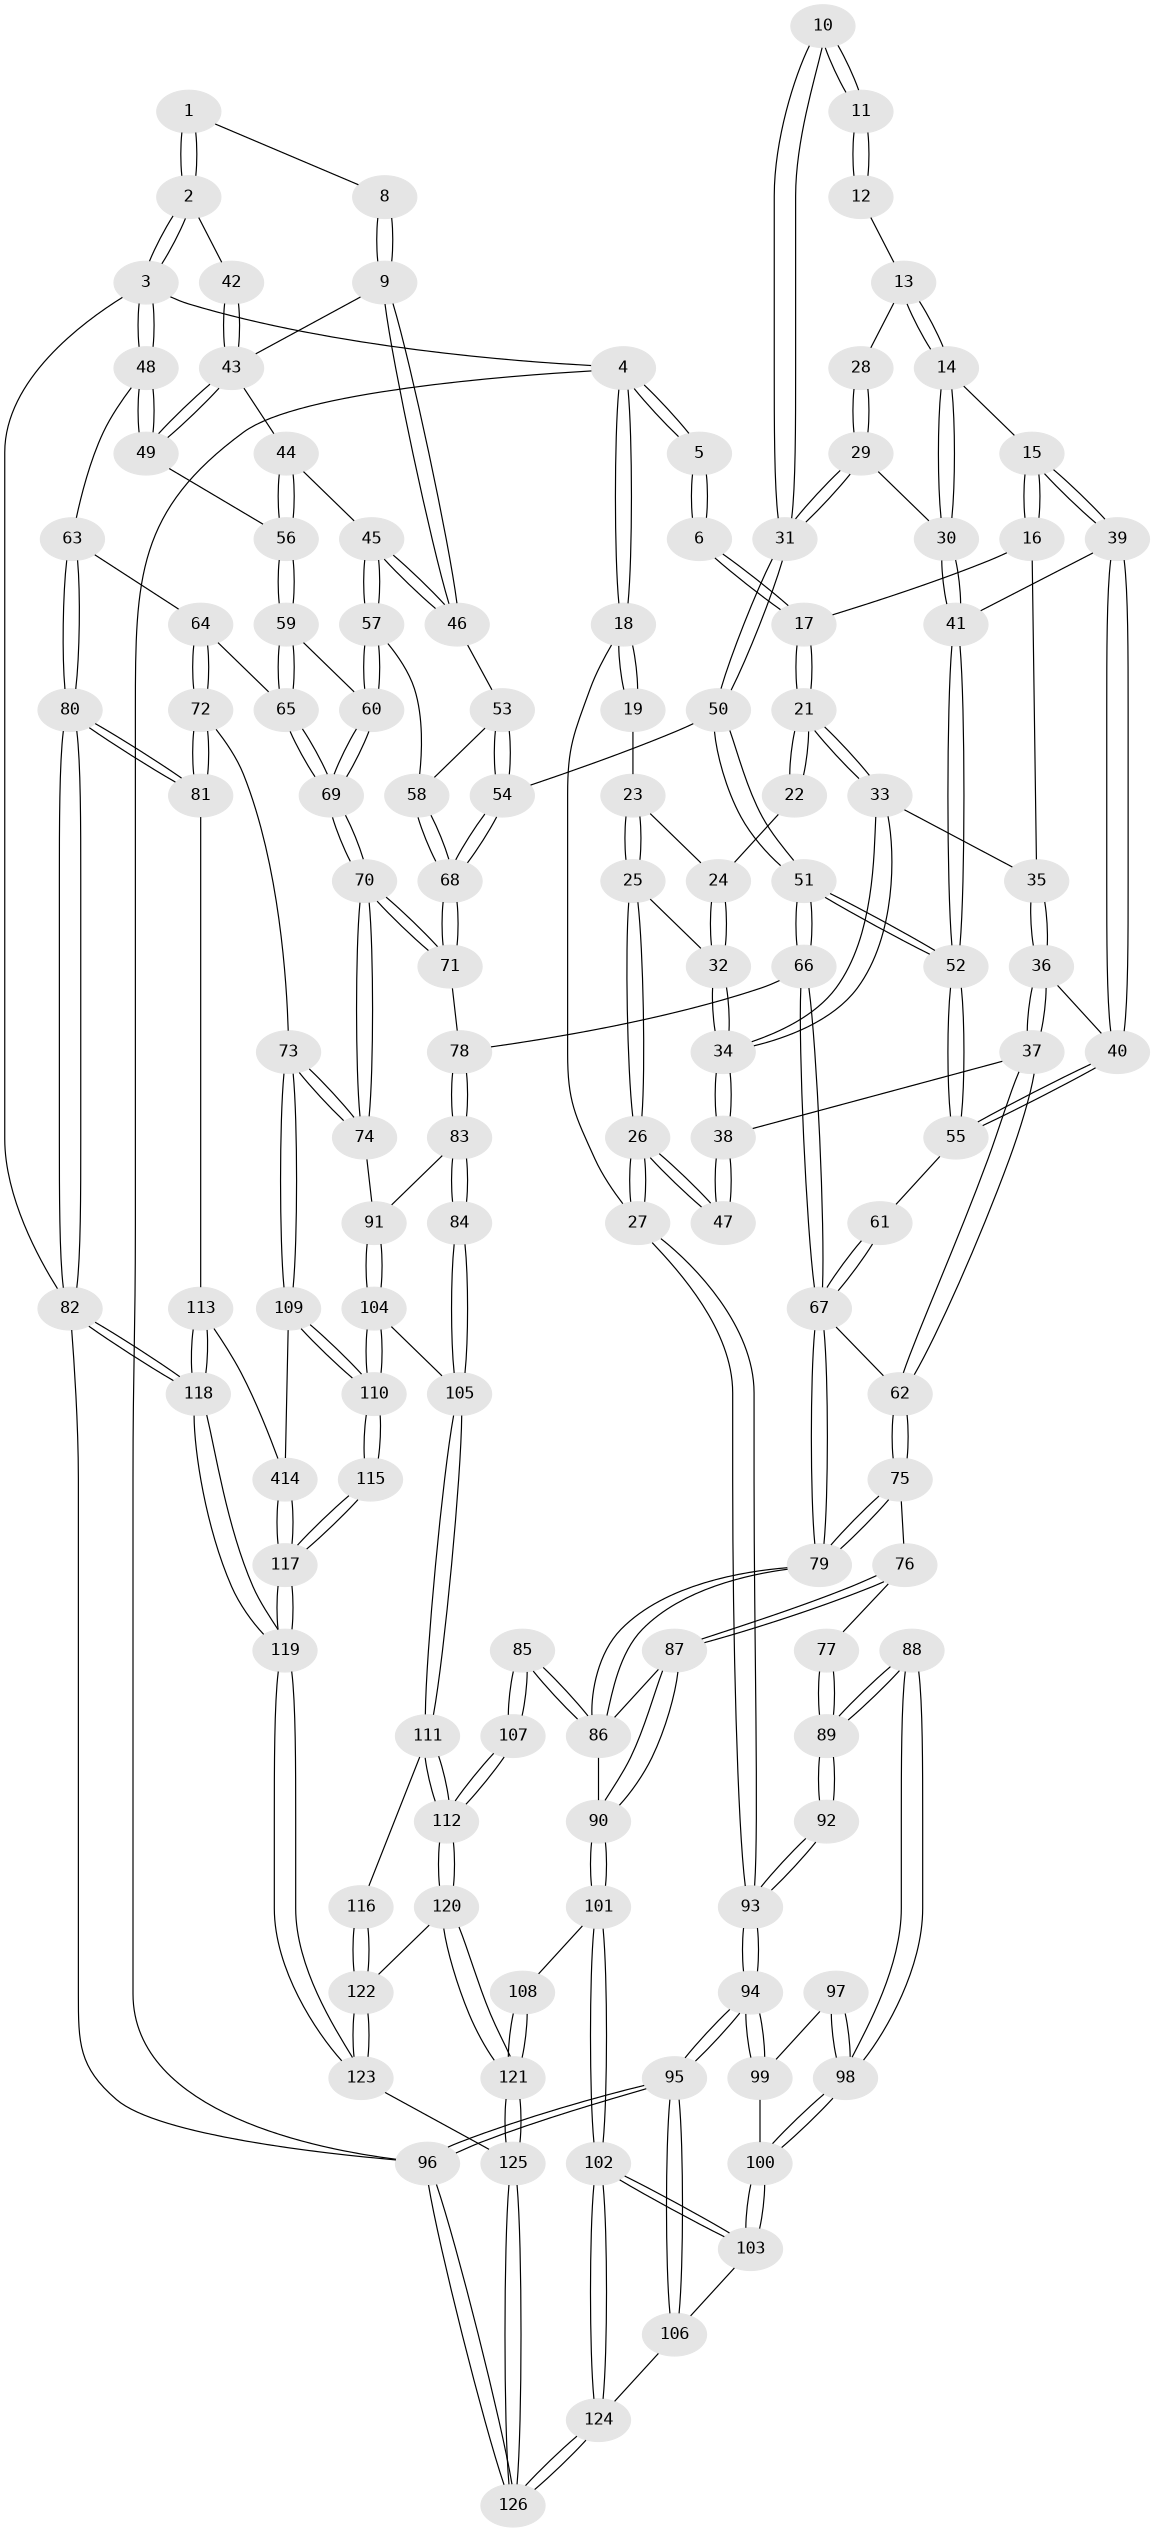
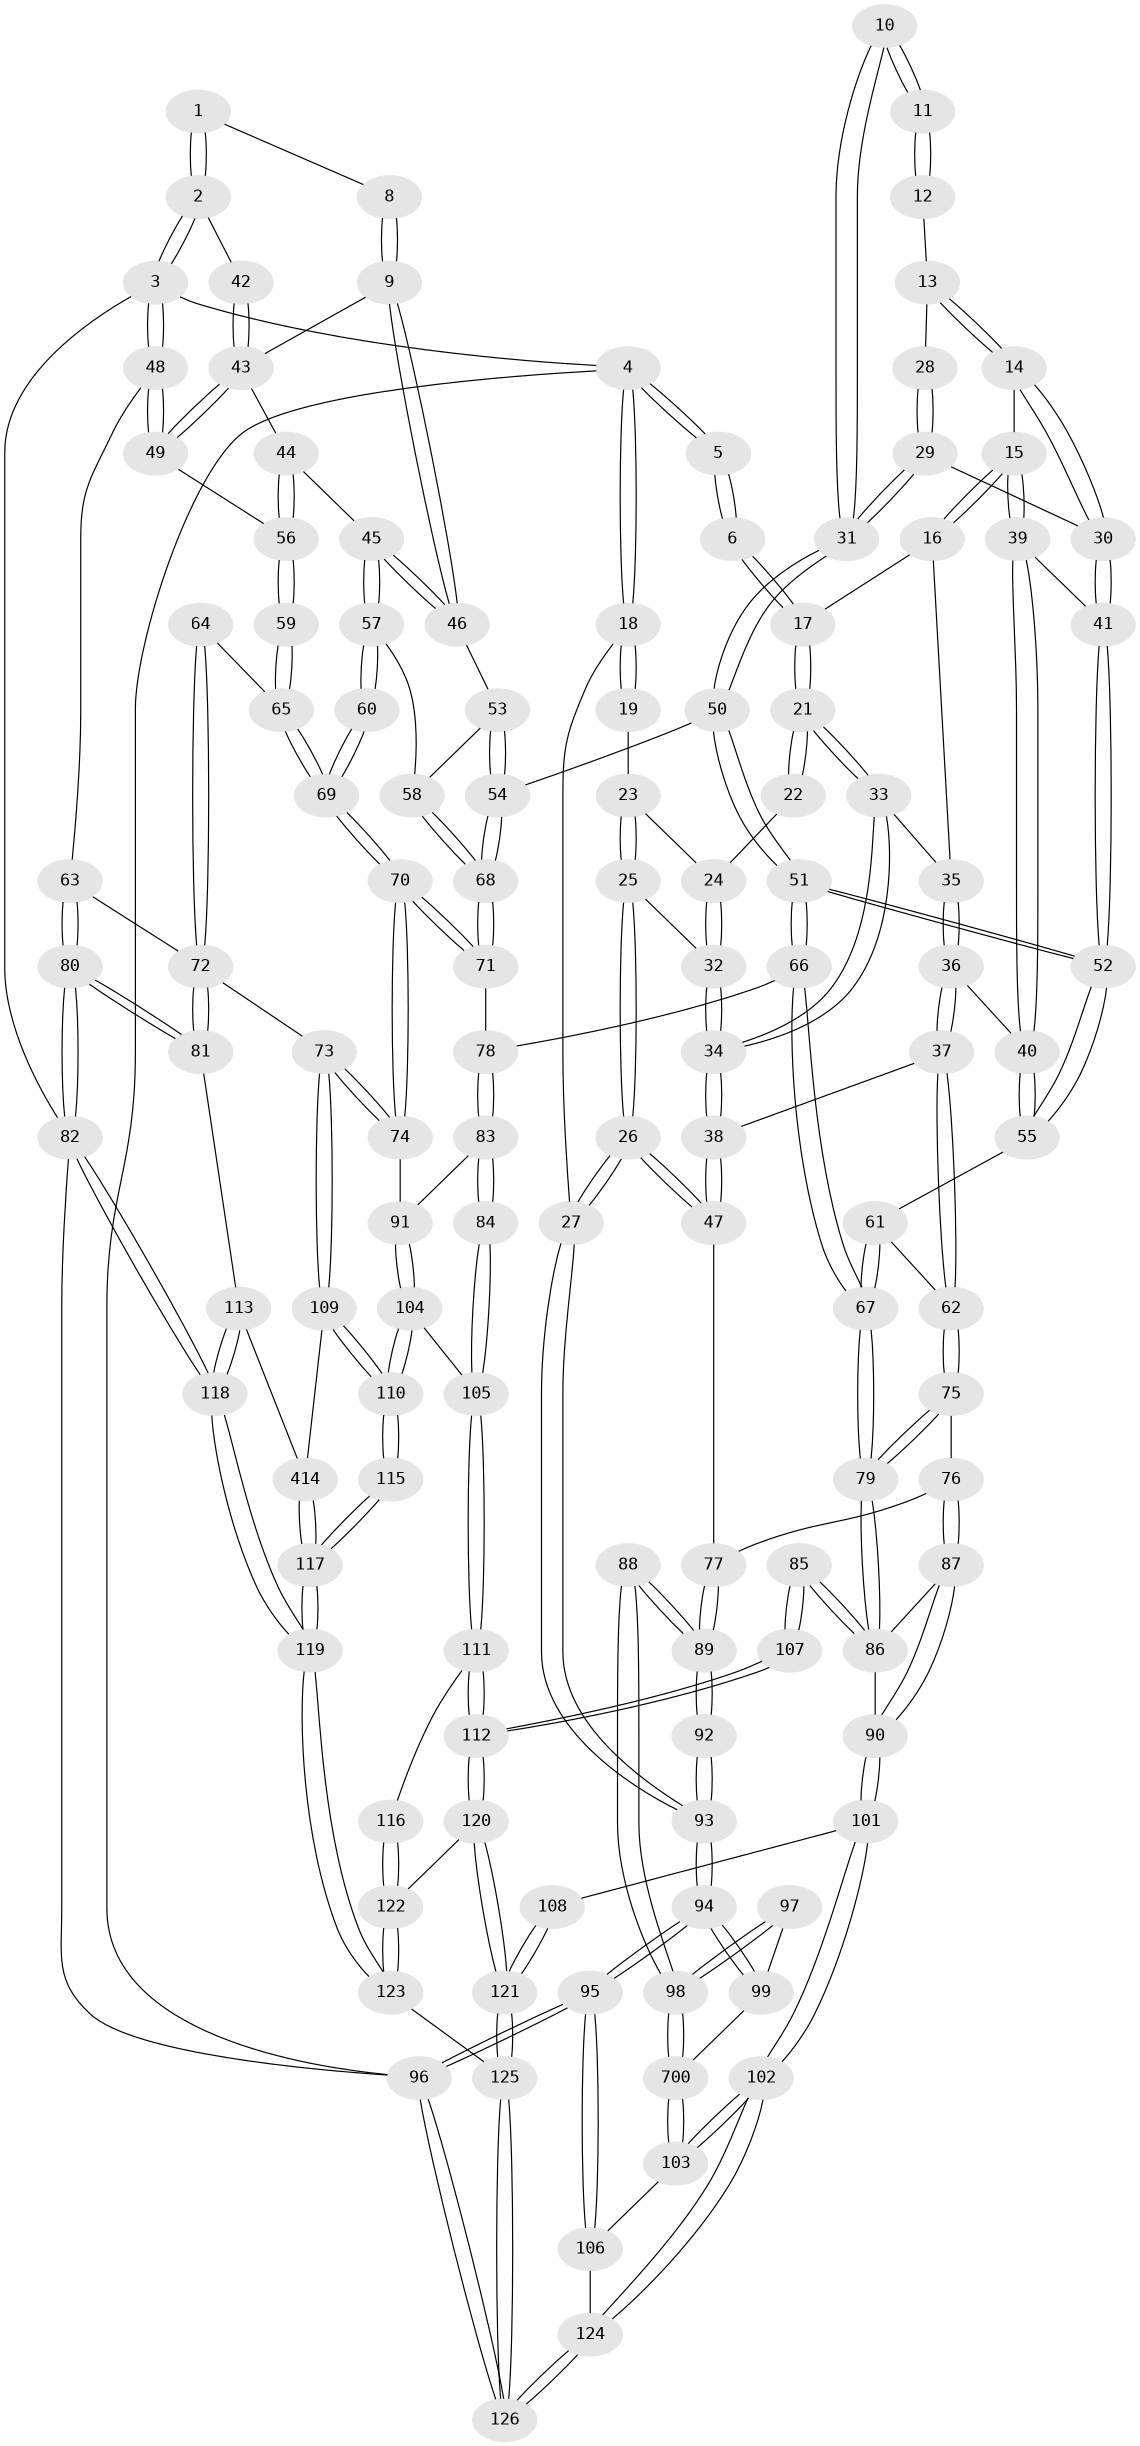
edge "63" -- "64": now "63" -- "72"
edge "59" -- "60": removed
edge "67" -- "62": now "61" -- "62"
edge "47" -- "77": added
node "100": label "100" -> "700"
